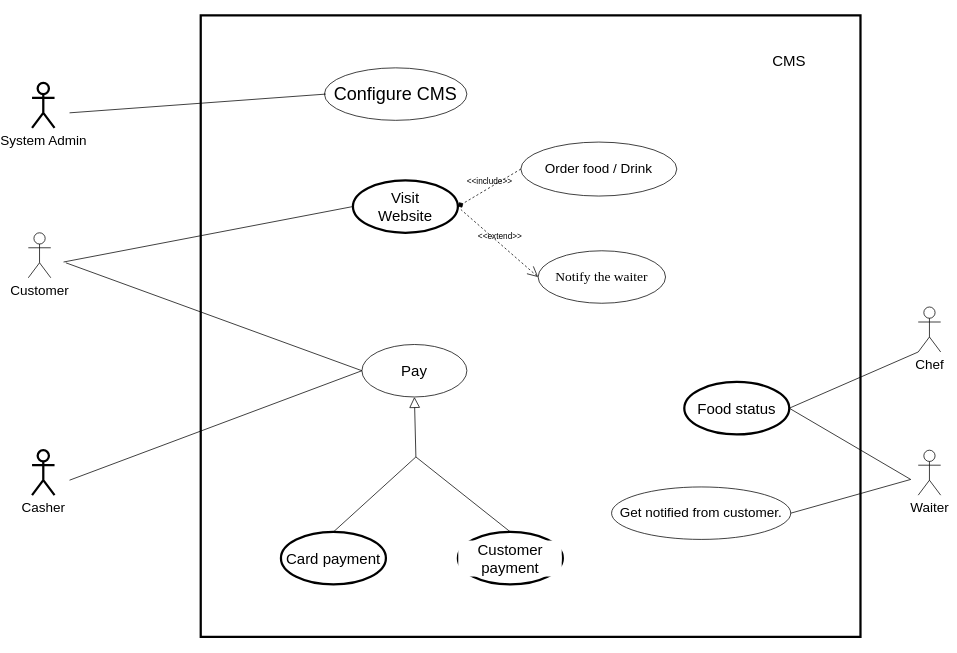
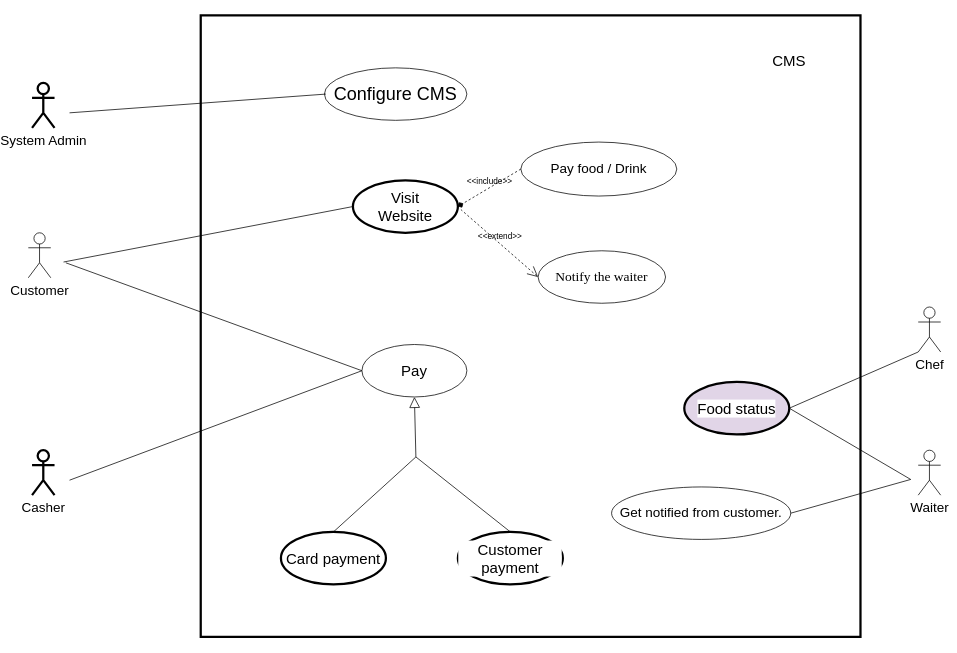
node "Order food / Drink": label "Order food / Drink" -> "Pay food / Drink"
node "Food status": fillcolor #ffffff -> #e1d5e7
